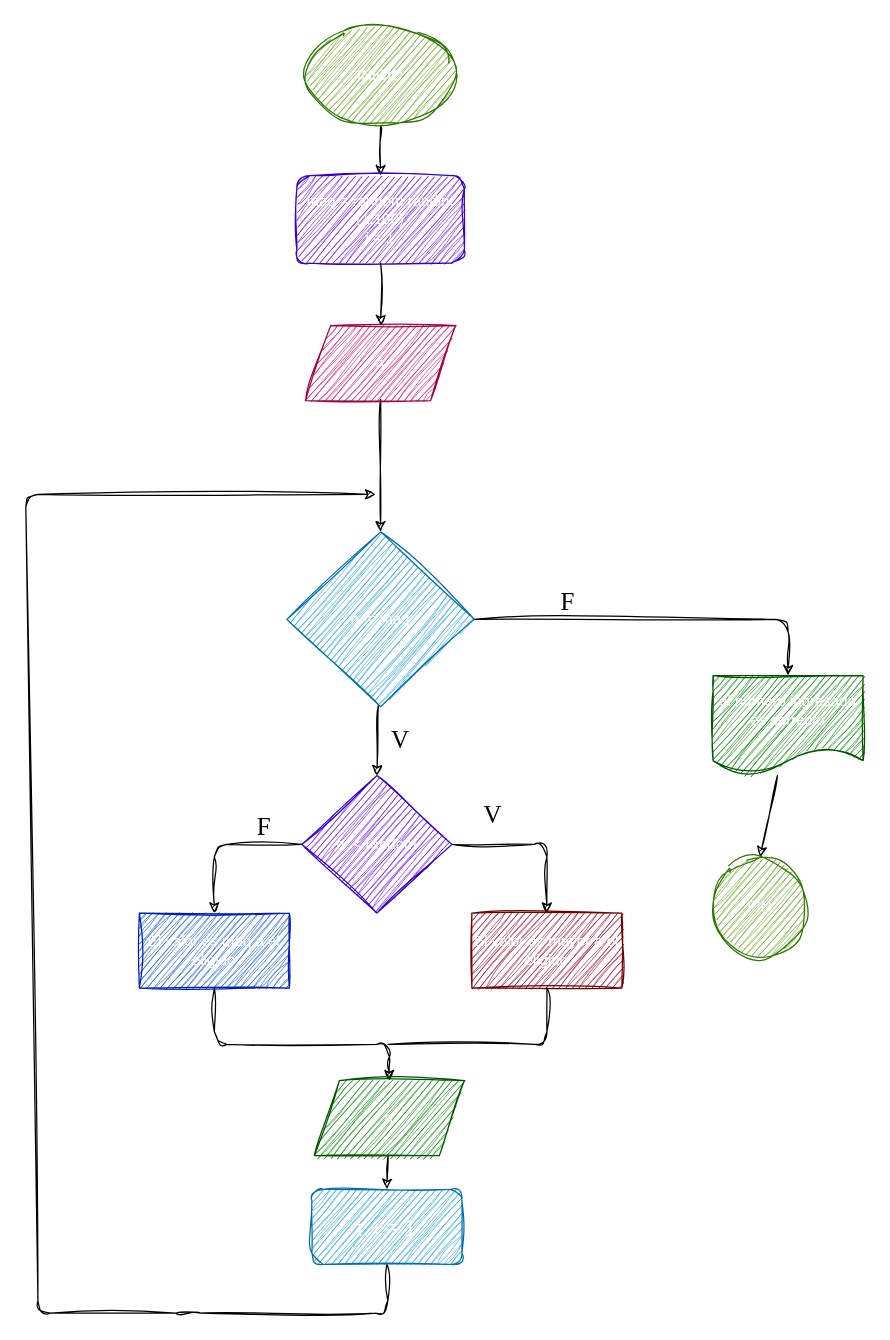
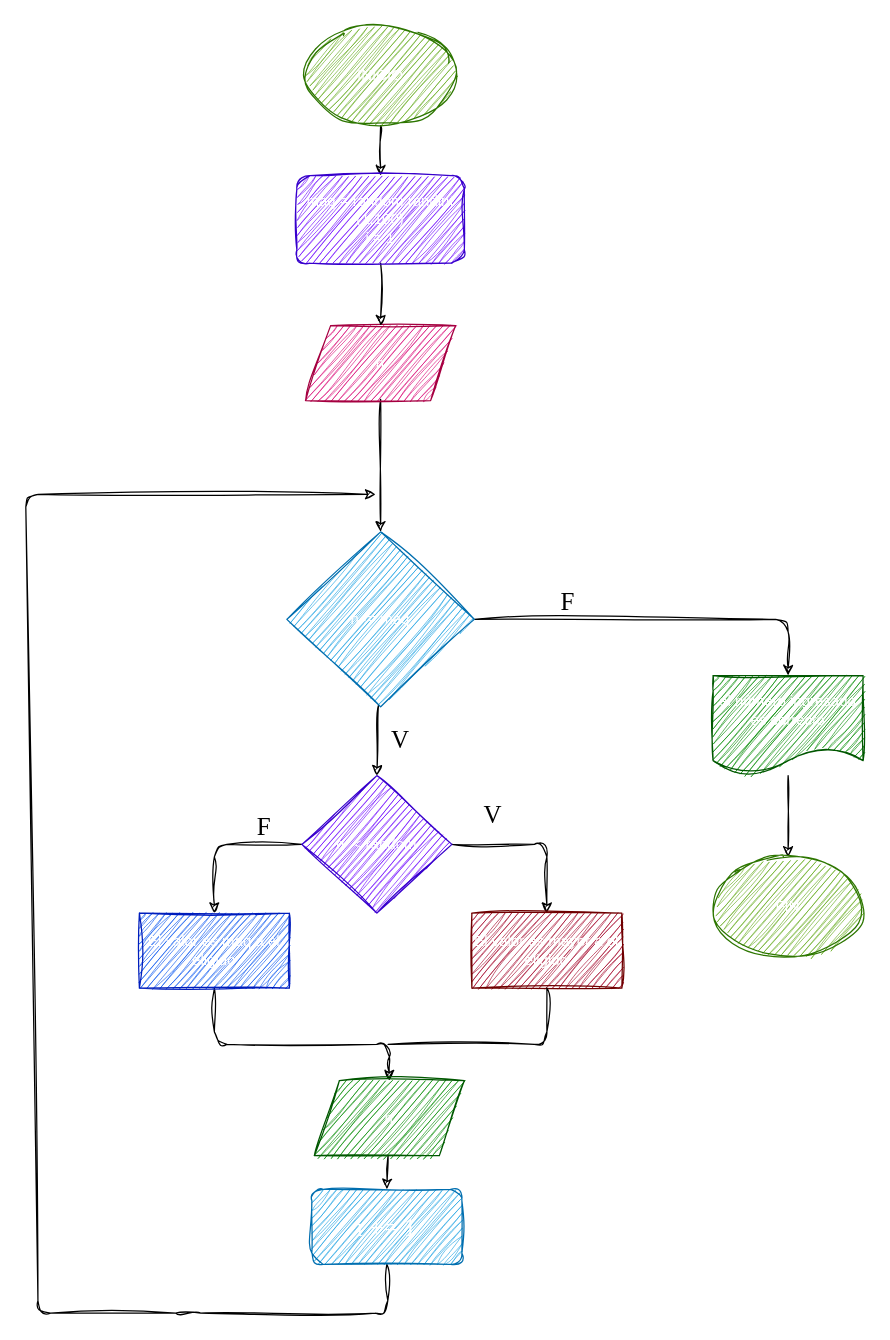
node "FIN": size 94x100 -> 150x100
